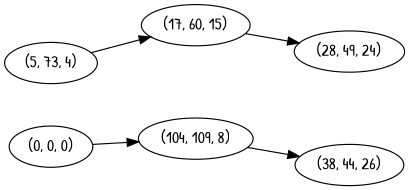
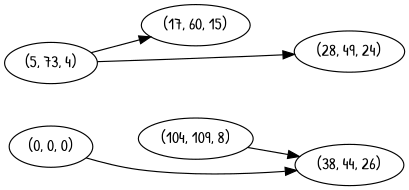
edge "(17, 60, 15)" -> "(28, 49, 24)": now "(5, 73, 4)" -> "(28, 49, 24)"
edge "(0, 0, 0)" -> "(104, 109, 8)": now "(0, 0, 0)" -> "(38, 44, 26)"
